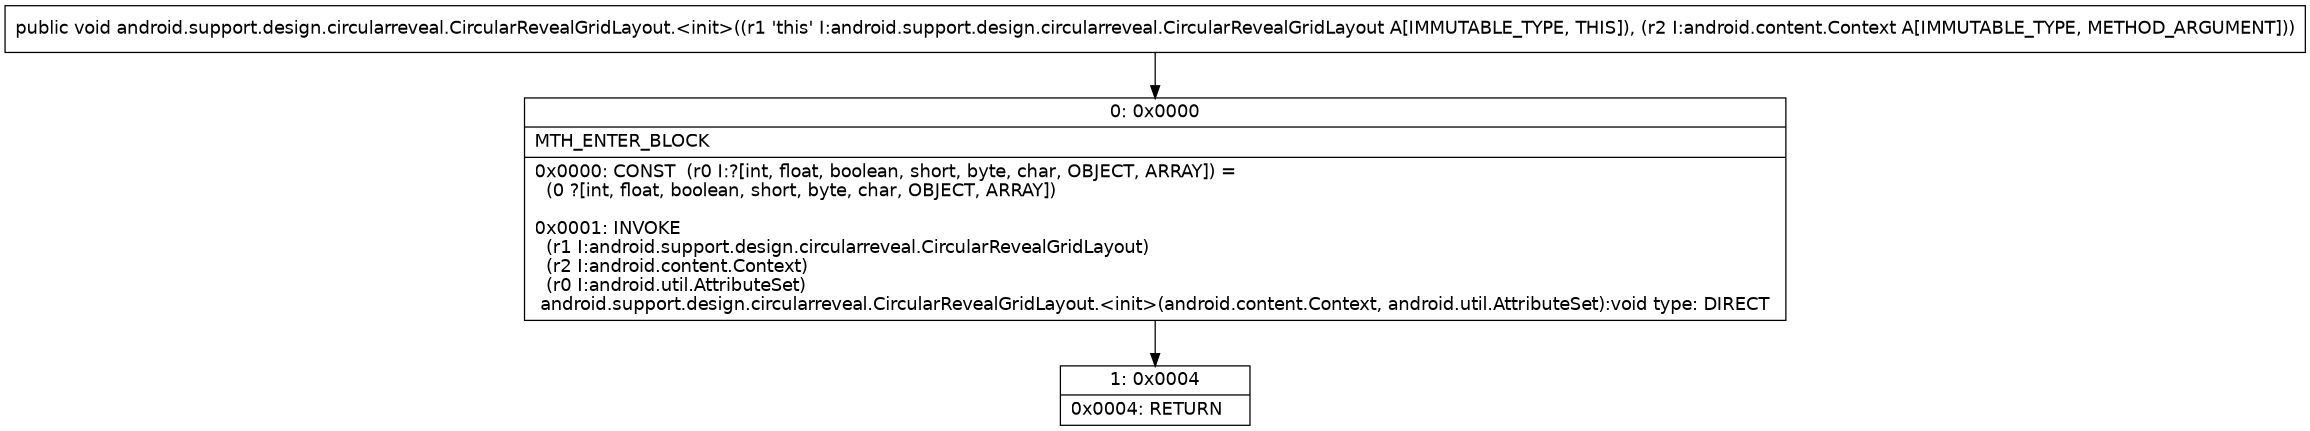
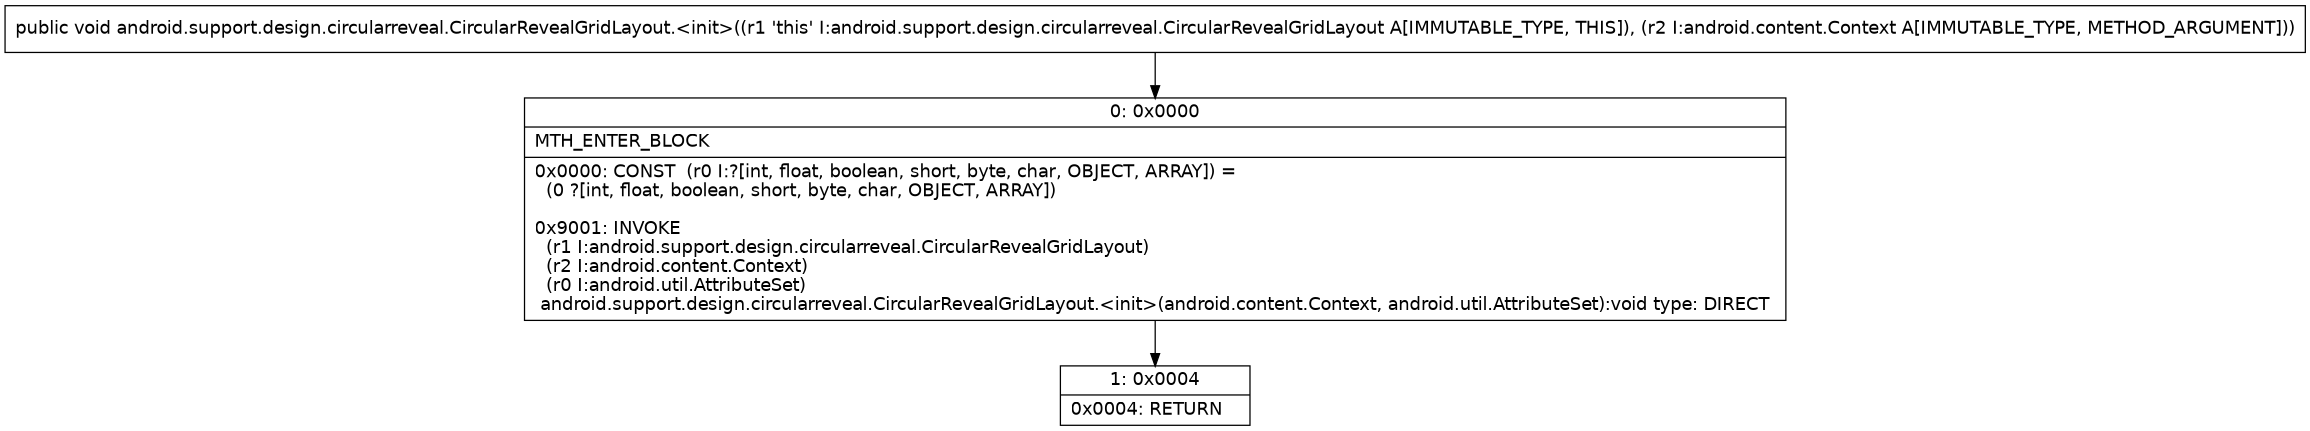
node "0: 0x0000": text "0x0001: INVOKE" -> "0x9001: INVOKE"
